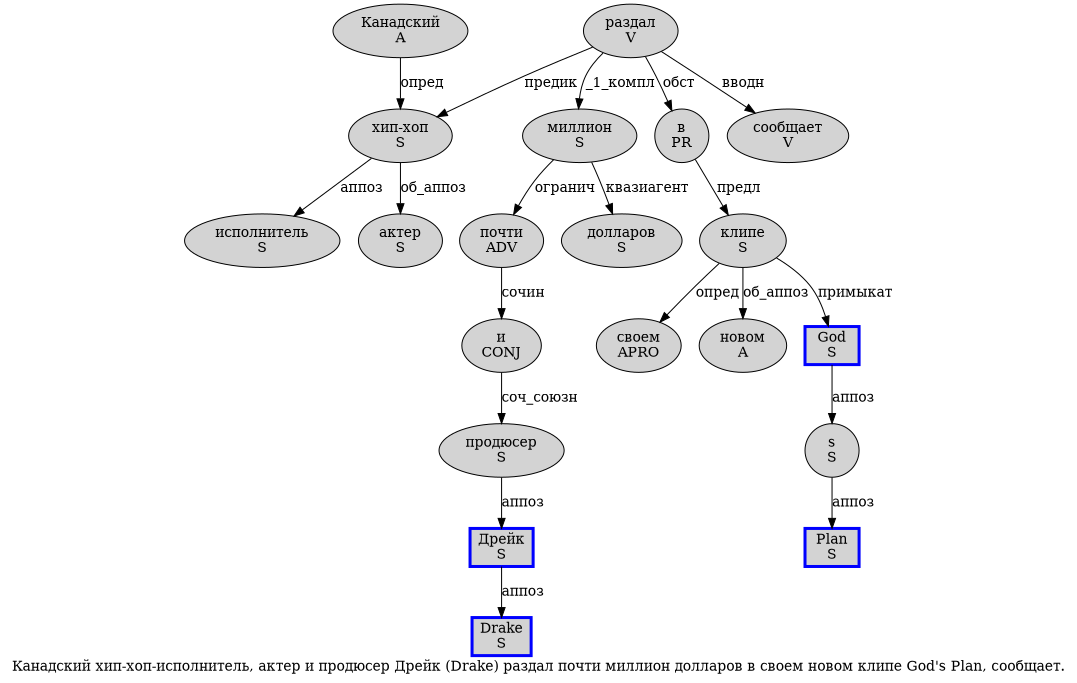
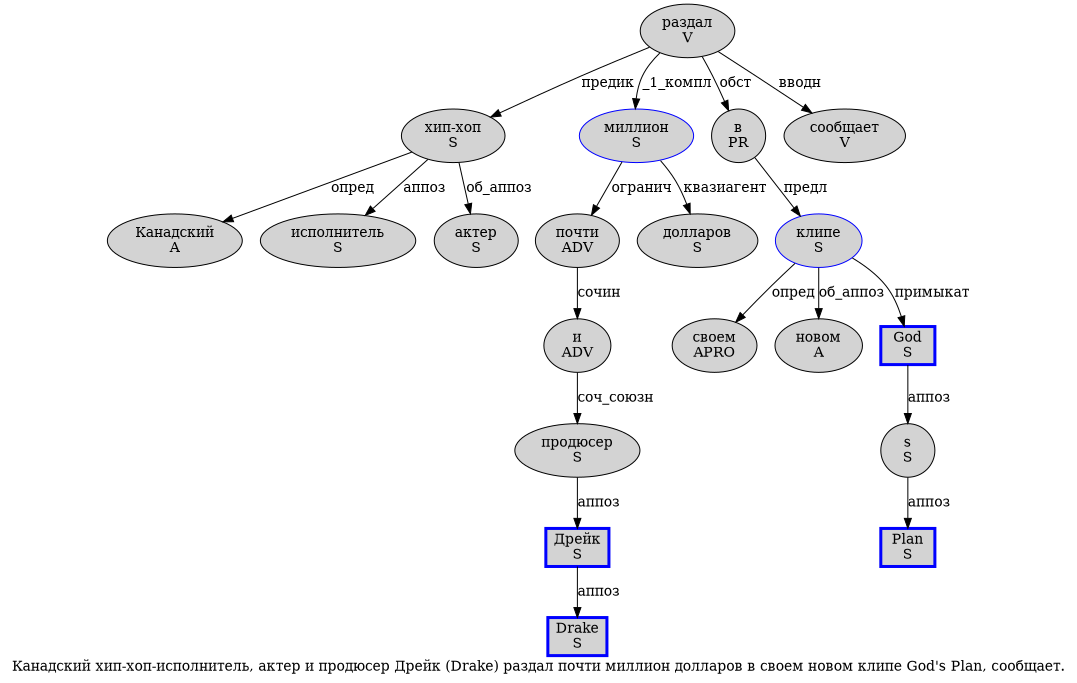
edge "Канадский A" -> "хип-хоп S": reversed
node "миллион S": color black -> blue
node "клипе S": color black -> blue
node "и CONJ": label "и CONJ" -> "и ADV"
